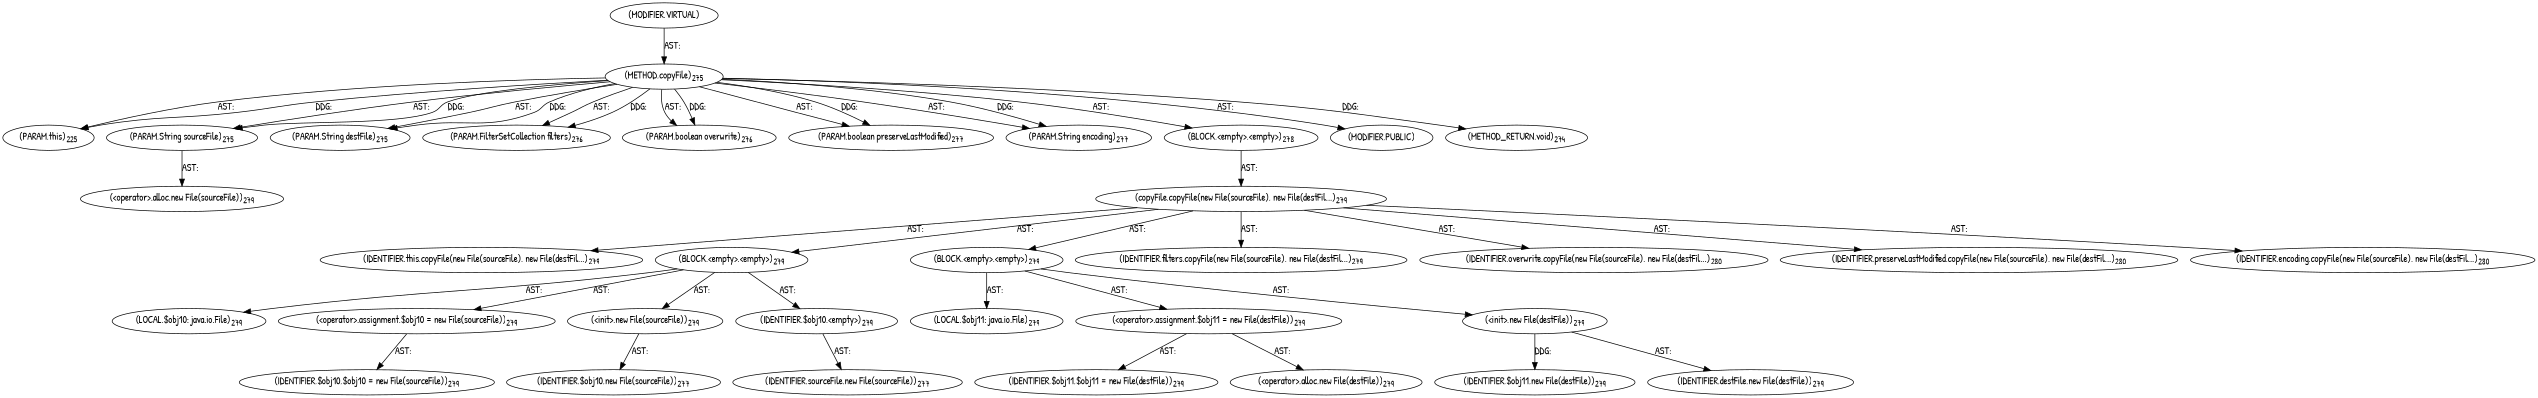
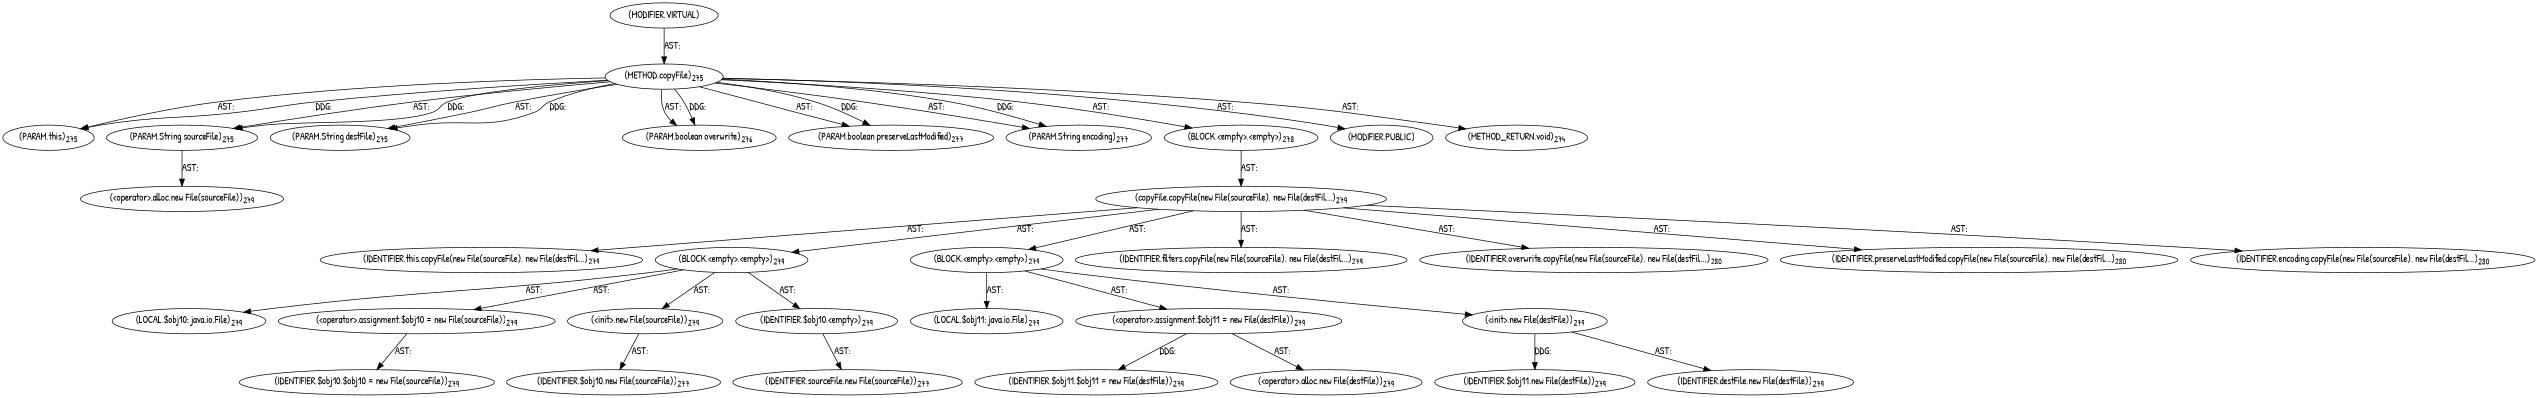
edge "(METHOD,copyFile)" -> "(METHOD_RETURN,void)": label "DDG: " -> "AST: "
node "(PARAM,this)": text "225" -> "275"
node "(PARAM,FilterSetCollection filters)": removed
edge "(<operator>.assignment,$obj11 = new File(destFile))" -> "(IDENTIFIER,$obj11,$obj11 = new File(destFile))": label "AST: " -> "DDG: "
